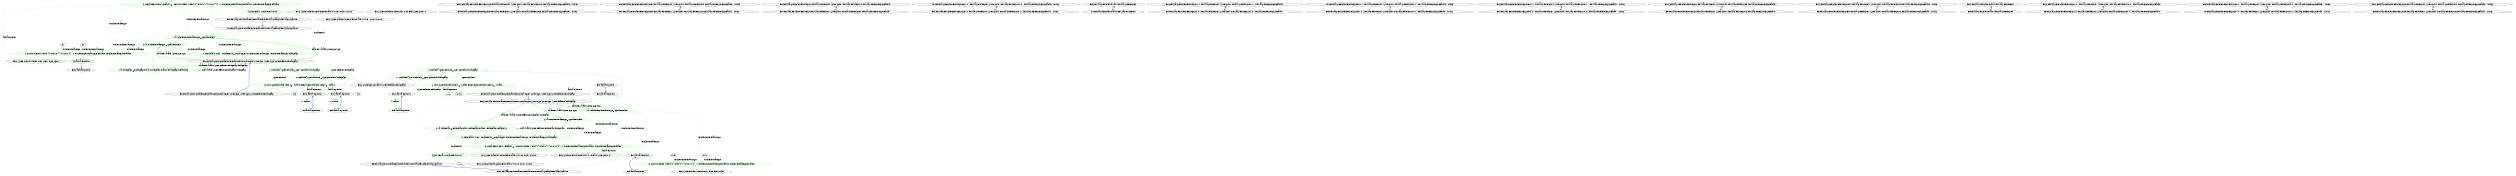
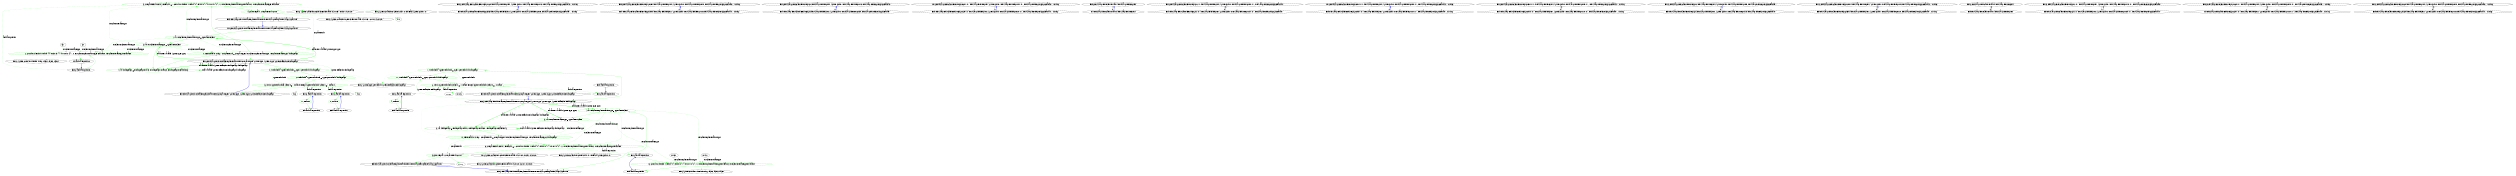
node "d12": added
